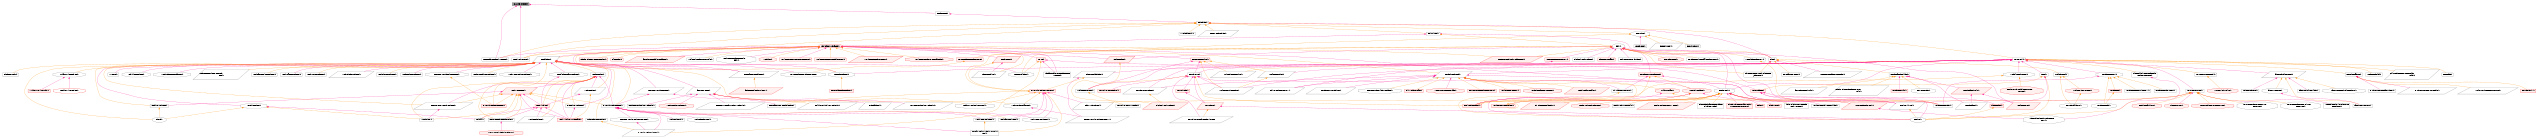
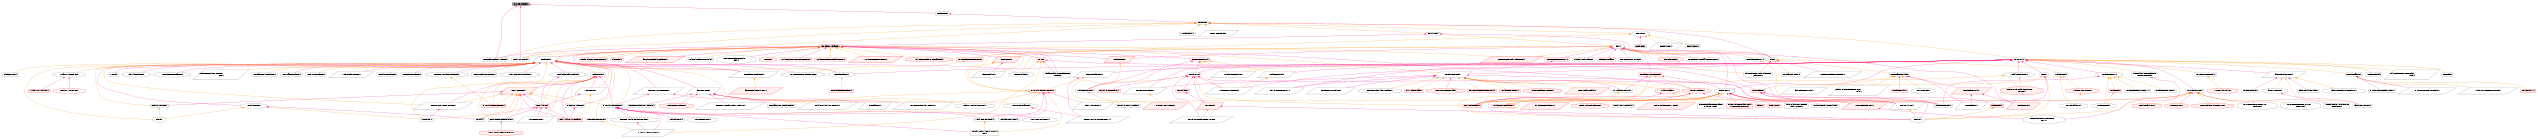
edge "MeshVertexSculptTool.h" -> "DynamicMeshComponent.h": removed
